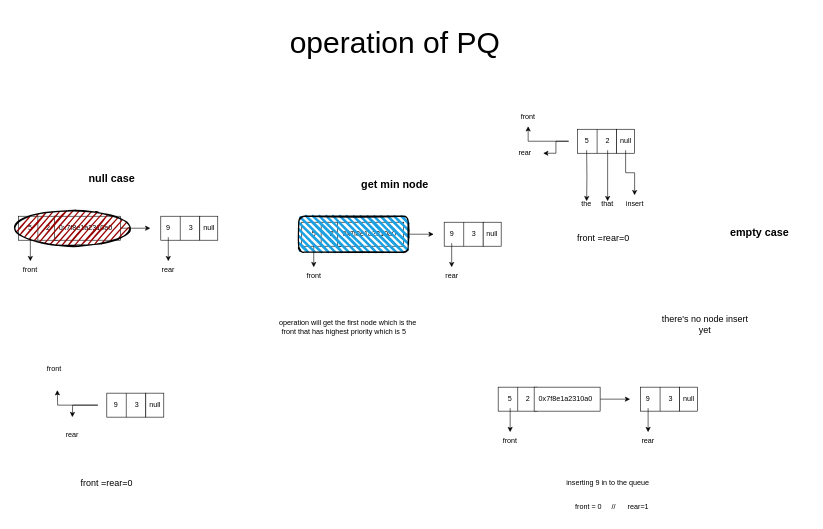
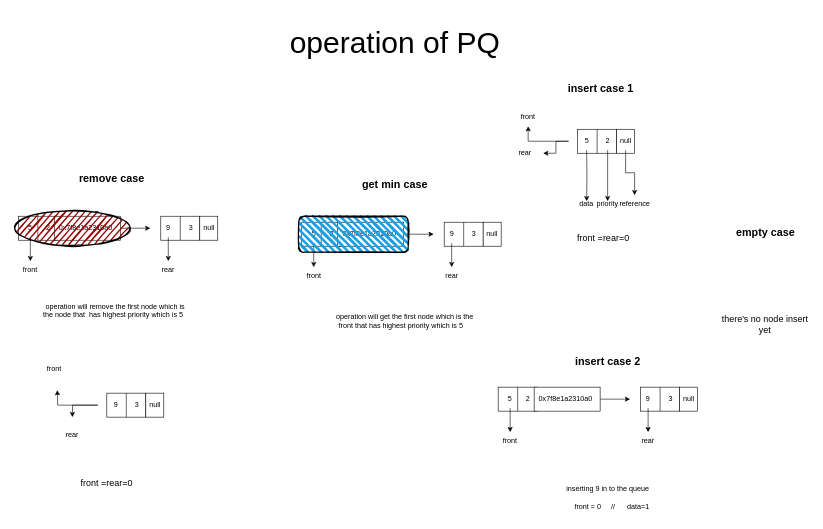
node "insert case 1": added
node "null case": label "null case" -> "remove case"
node "get min node": label "get min node" -> "get min case"
node "the": label "the" -> "data"
node "that": label "that" -> "priority"
node "insert": label "insert" -> "reference"
node "empty case": moved (761, 231) -> (767, 231)
node "operation will remove the first node which is the node that has highest priority which is 5": added
node "there's no node insert yet": moved (705, 324) -> (765, 324)
node "operation will get the first node which is the front that has highest priority which is 5": moved (347, 327) -> (404, 321)
node "insert case 2": added
node "inserting 9 in to the queue": moved (608, 483) -> (608, 489)
node "front = 0 // rear=1": label "front = 0 // rear=1" -> "front = 0 // data=1"
